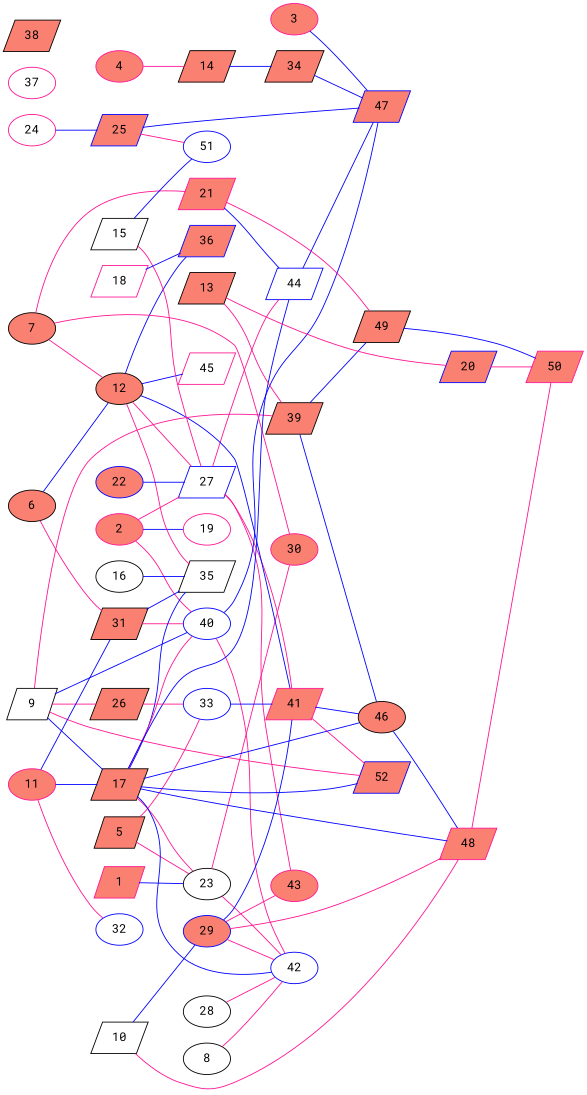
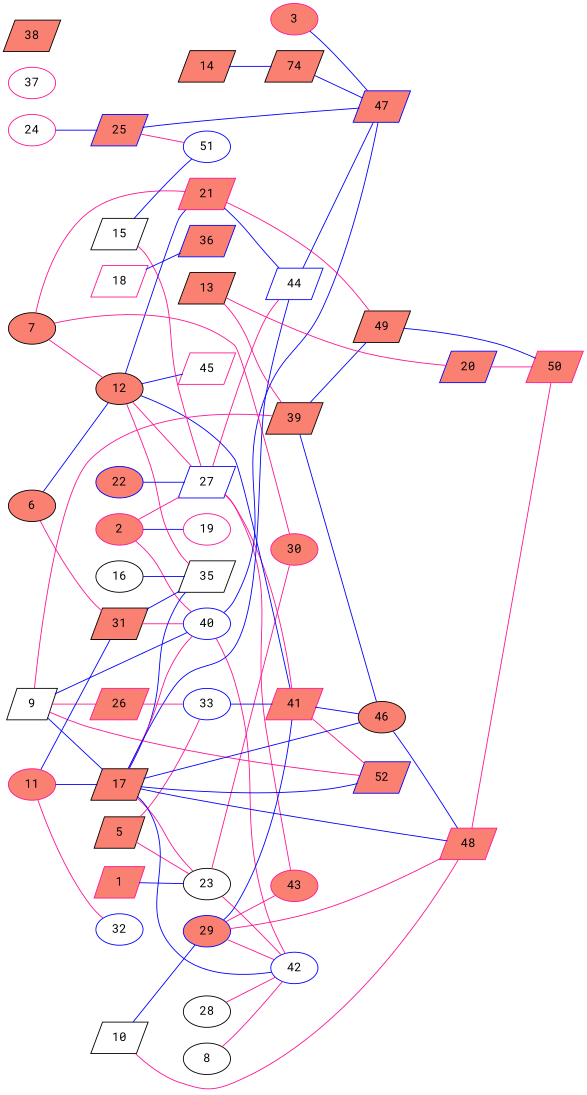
node "4": removed
node "34": label "34" -> "74"
edge "36" -- "12": now "21" -- "12"
node "26": color black -> deeppink
